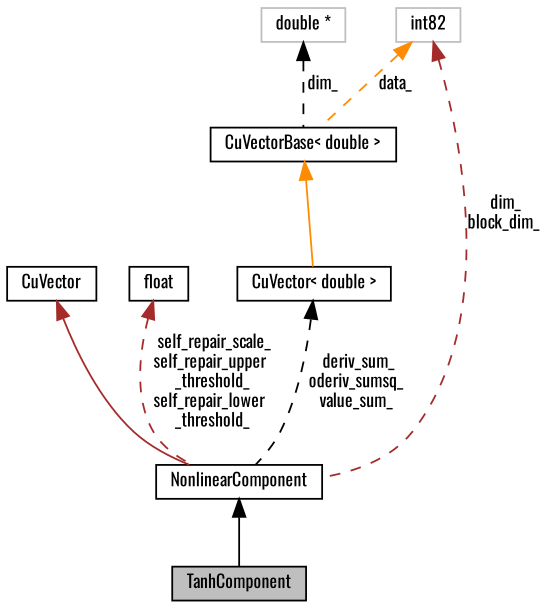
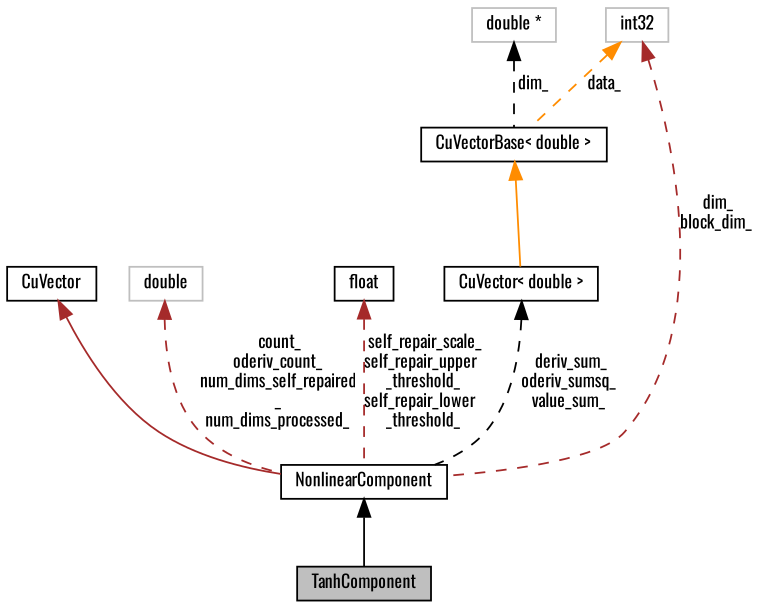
node "int82": label "int82" -> "int32"
node "double": added
